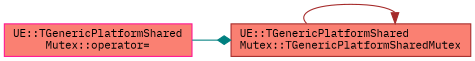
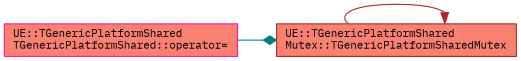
node "UE::TGenericPlatformShared Mutex::operator=": label "UE::TGenericPlatformShared Mutex::operator=" -> "UE::TGenericPlatformShared TGenericPlatformShared::operator="
